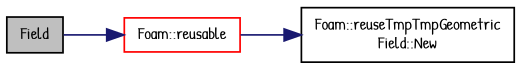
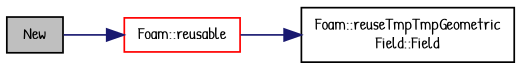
node "Field": label "Field" -> "New"
node "Foam::reuseTmpTmpGeometric Field::New": label "Foam::reuseTmpTmpGeometric Field::New" -> "Foam::reuseTmpTmpGeometric Field::Field"
